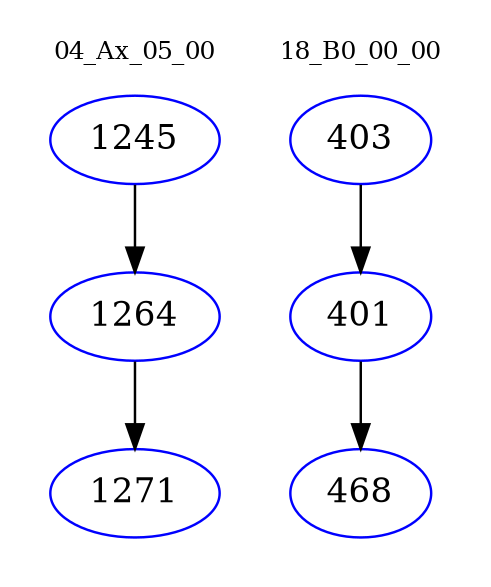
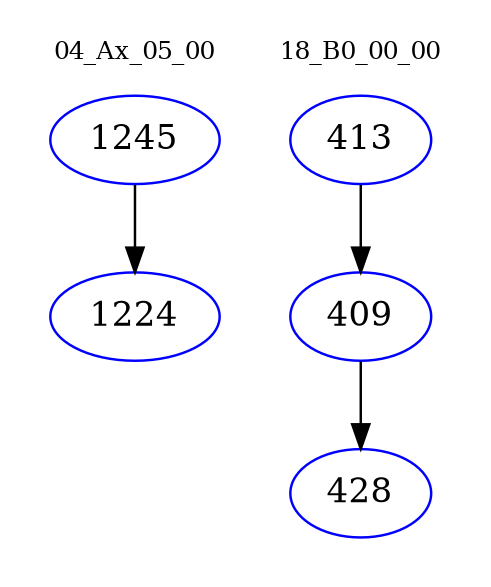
node "403": label "403" -> "413"
node "1264": label "1264" -> "1224"
node "401": label "401" -> "409"
node "1271": removed
node "468": label "468" -> "428"
